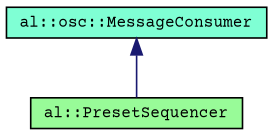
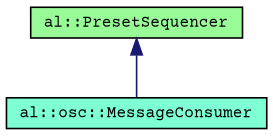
edge "al::PresetSequencer" -> "al::osc::MessageConsumer": reversed
